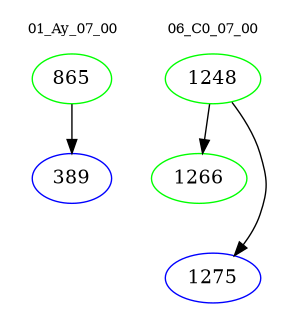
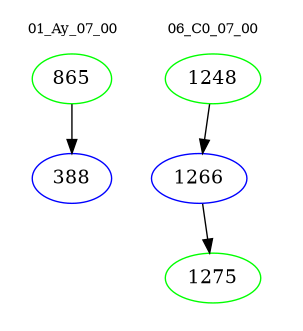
edge "1248" -> "1275": now "1266" -> "1275"
node "389": label "389" -> "388"
node "1266": color green -> blue
node "1275": color blue -> green
